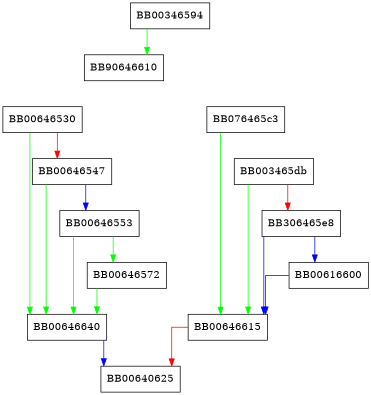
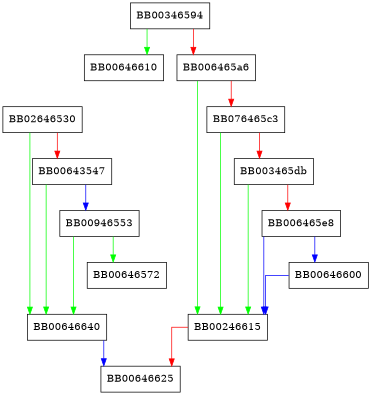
node "BB90646610": label "BB90646610" -> "BB00646610"
node "BB006465a6": added
node "BB00646530": label "BB00646530" -> "BB02646530"
edge "BB076465c3" -> "BB003465db": added
node "BB00646547": label "BB00646547" -> "BB00643547"
node "BB00646553": label "BB00646553" -> "BB00946553"
node "BB306465e8": label "BB306465e8" -> "BB006465e8"
node "BB00616600": label "BB00616600" -> "BB00646600"
edge "BB00646572" -> "BB00646640": removed
node "BB00646615": label "BB00646615" -> "BB00246615"
node "BB00640625": label "BB00640625" -> "BB00646625"
